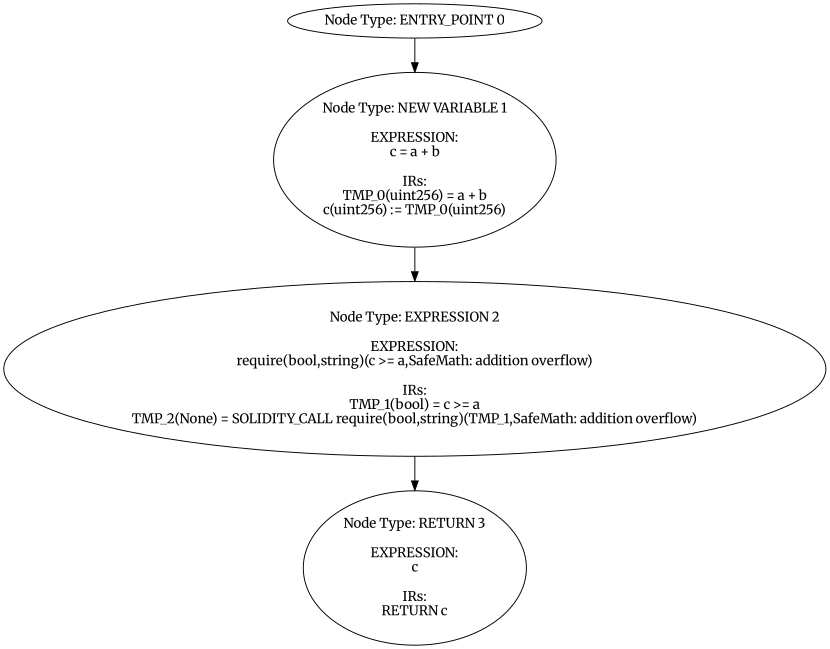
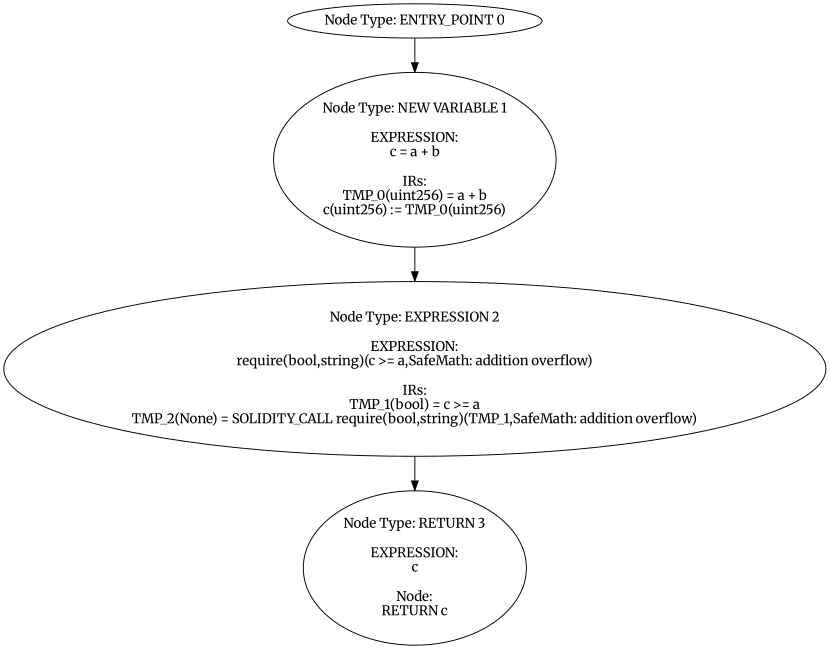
node "Node Type: RETURN 3 EXPRESSION: c IRs: RETURN c": label "Node Type: RETURN 3 EXPRESSION: c IRs: RETURN c" -> "Node Type: RETURN 3 EXPRESSION: c Node: RETURN c"
